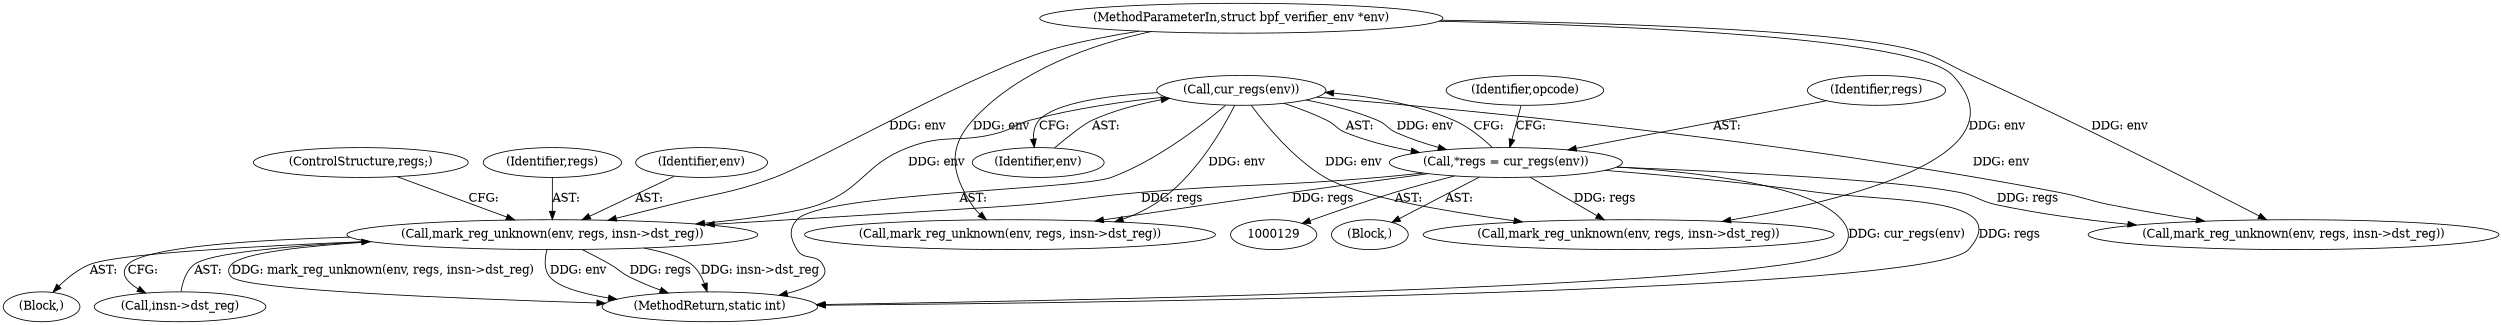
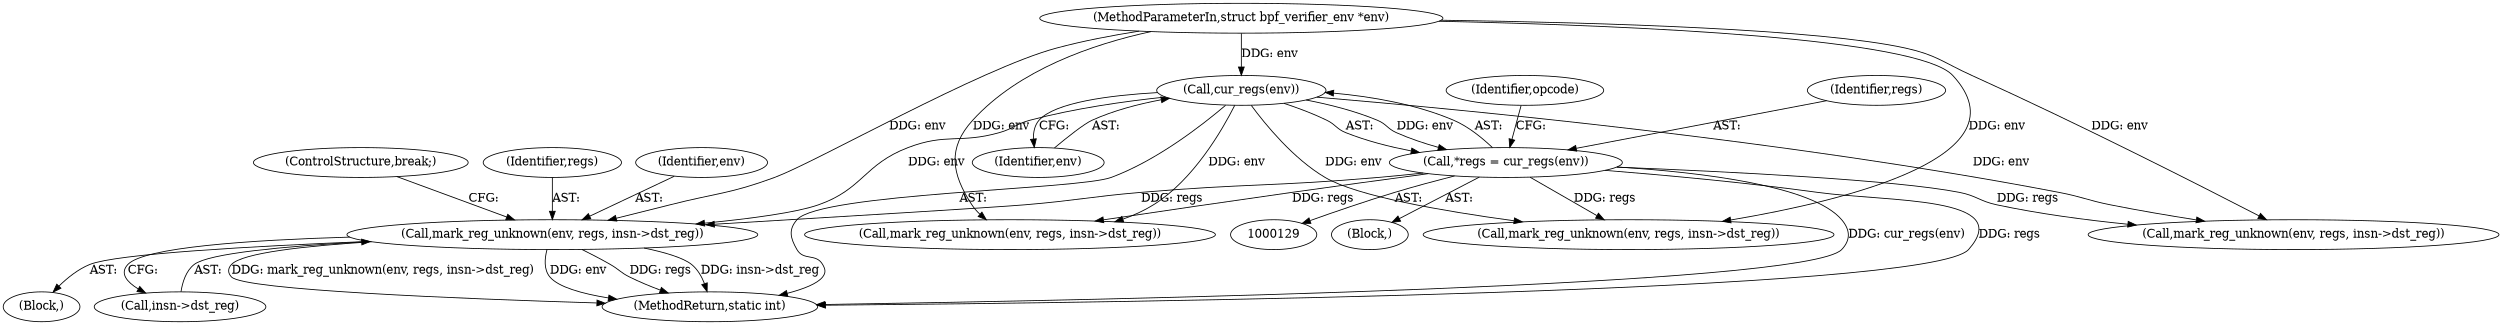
edge "(MethodParameterIn,struct bpf_verifier_env *env)" -> "(Call,cur_regs(env))": added, label "DDG: env"
edge "(Call,*regs = cur_regs(env))" -> "(Call,cur_regs(env))": label "CFG: " -> "AST: "
node "(ControlStructure,regs;)": label "(ControlStructure,regs;)" -> "(ControlStructure,break;)"
